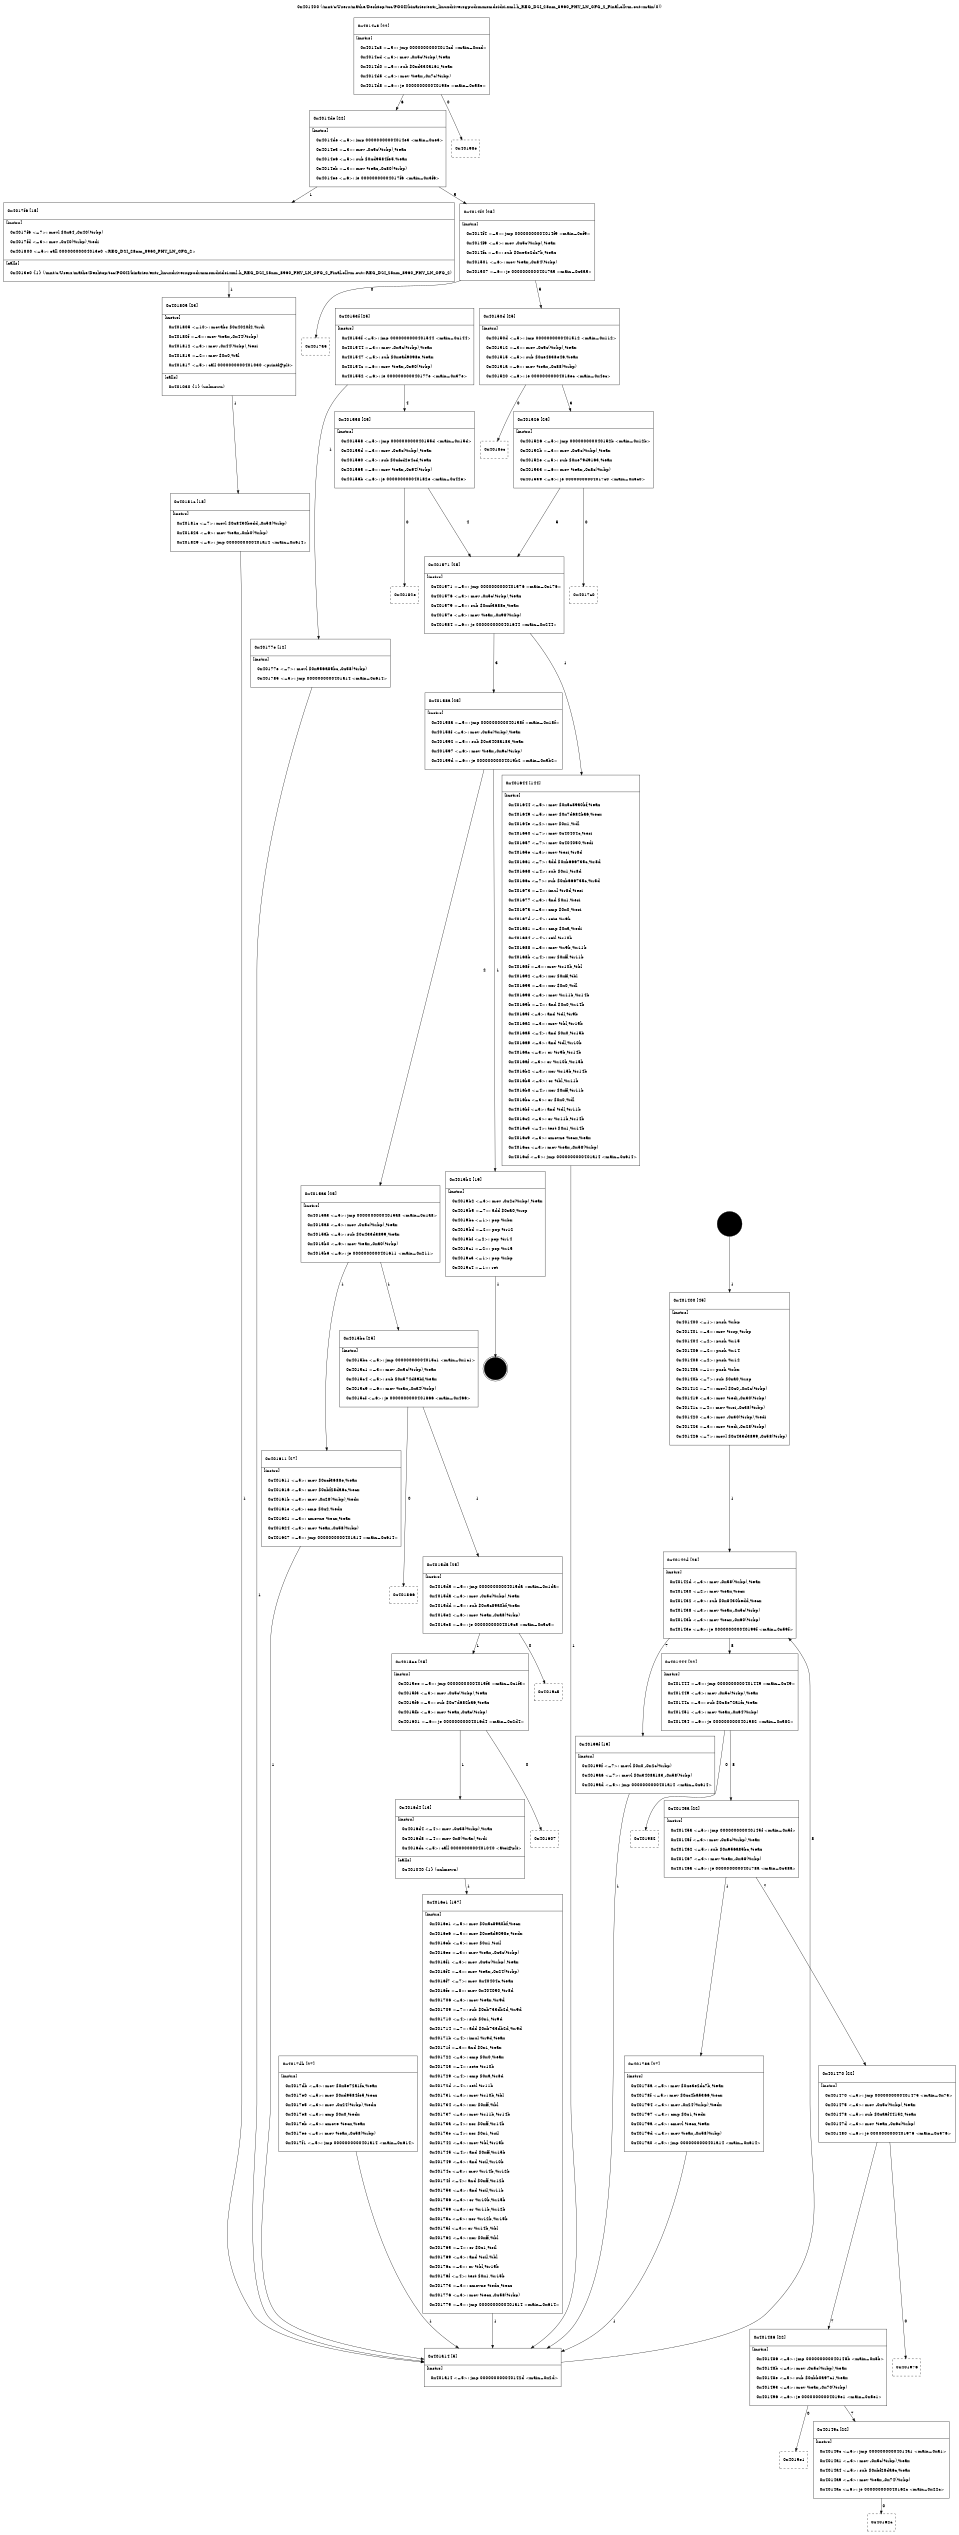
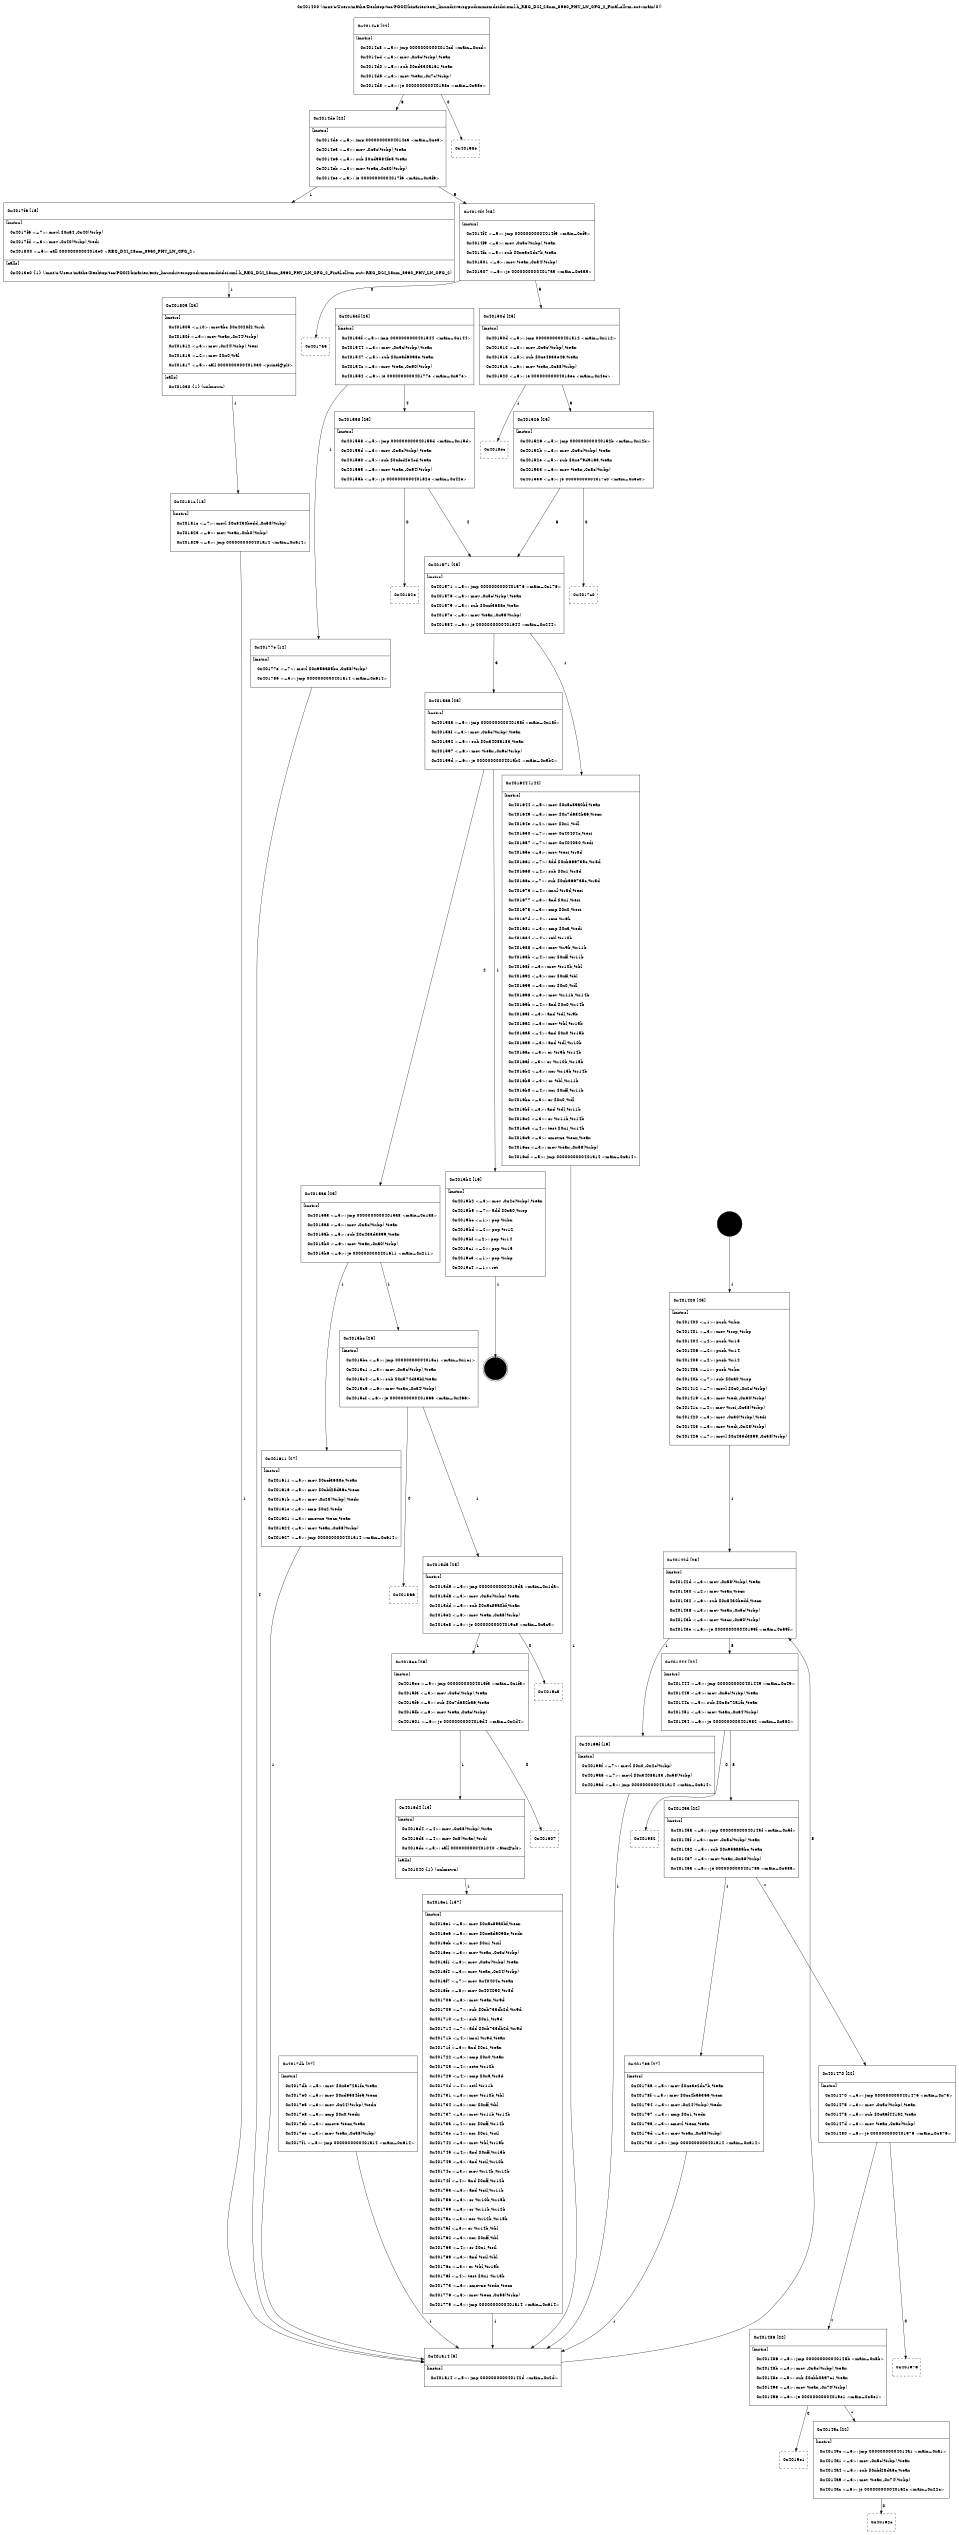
edge "0x40150d [25]" -> "0x4018ec": label " 0" -> " 1"
edge "0x40177e [12]" -> "0x401a14 [5]": label " 1" -> " 4"
edge "0x40142d [23]" -> "0x40199f [19]": label " 7" -> " 1"
